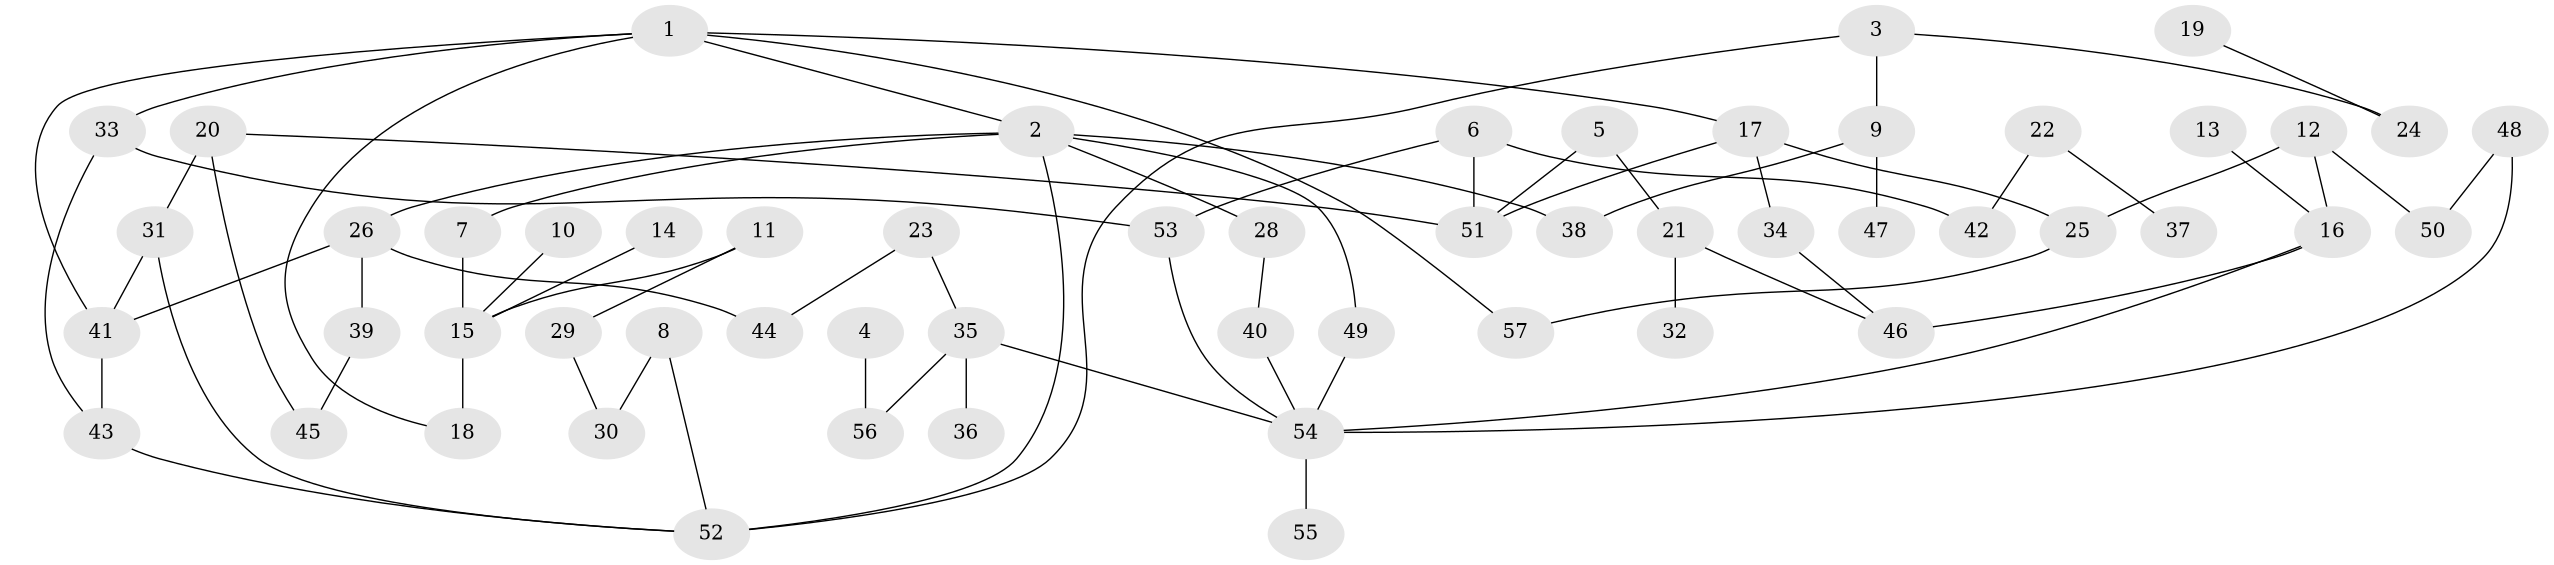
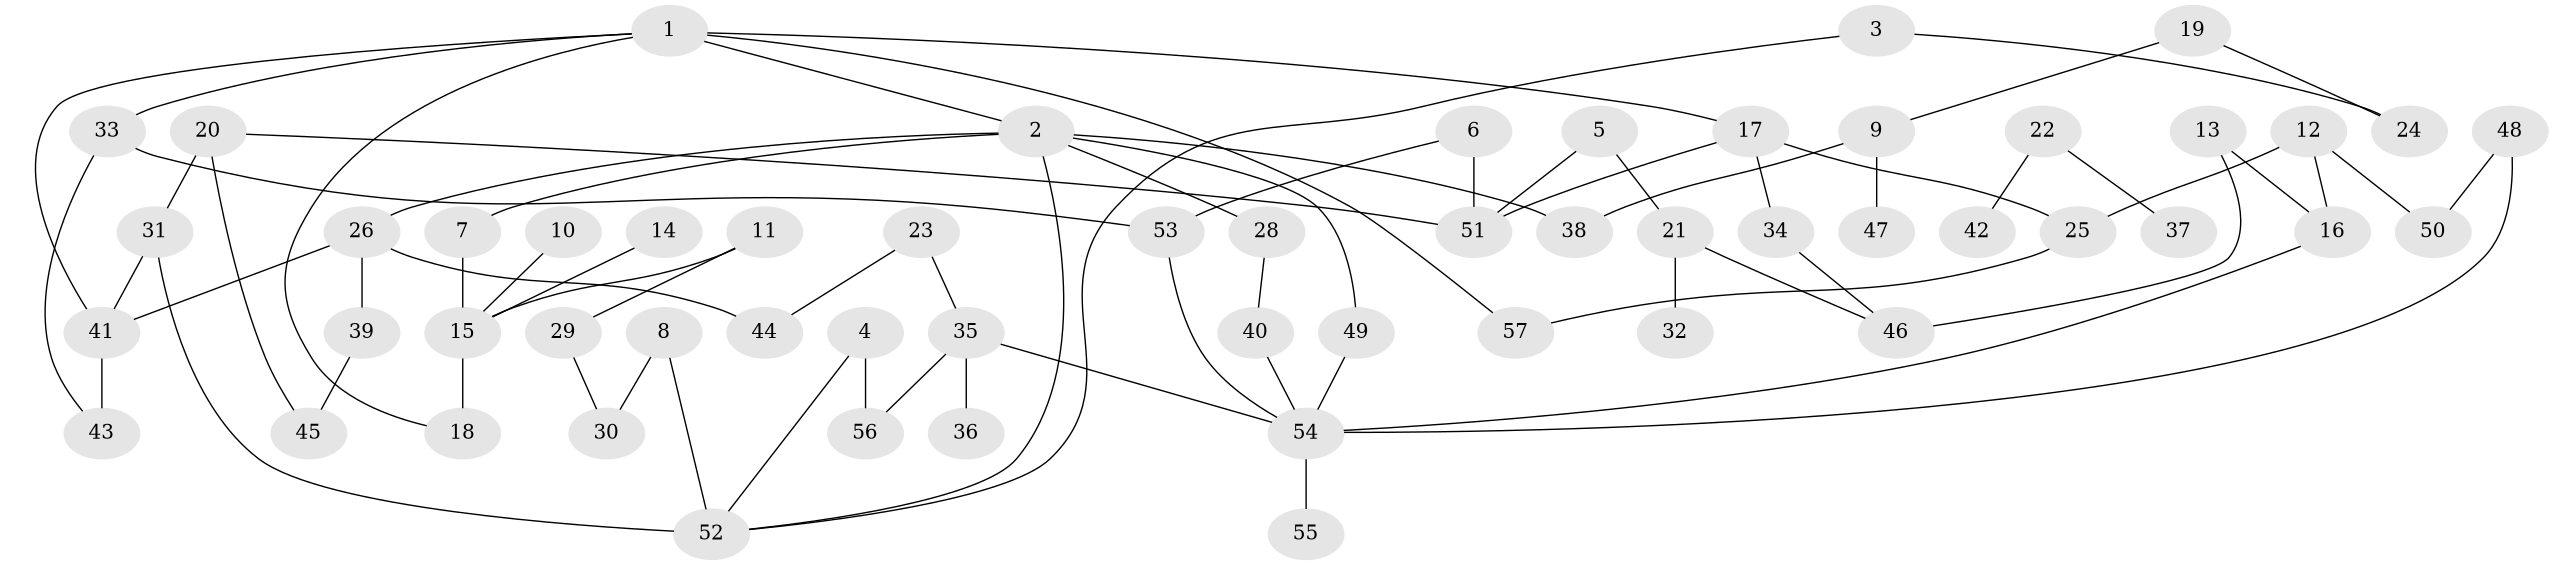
edge "3" -- "9": now "19" -- "9"
edge "6" -- "42": removed
edge "16" -- "46": now "13" -- "46"
edge "43" -- "52": now "4" -- "52"
